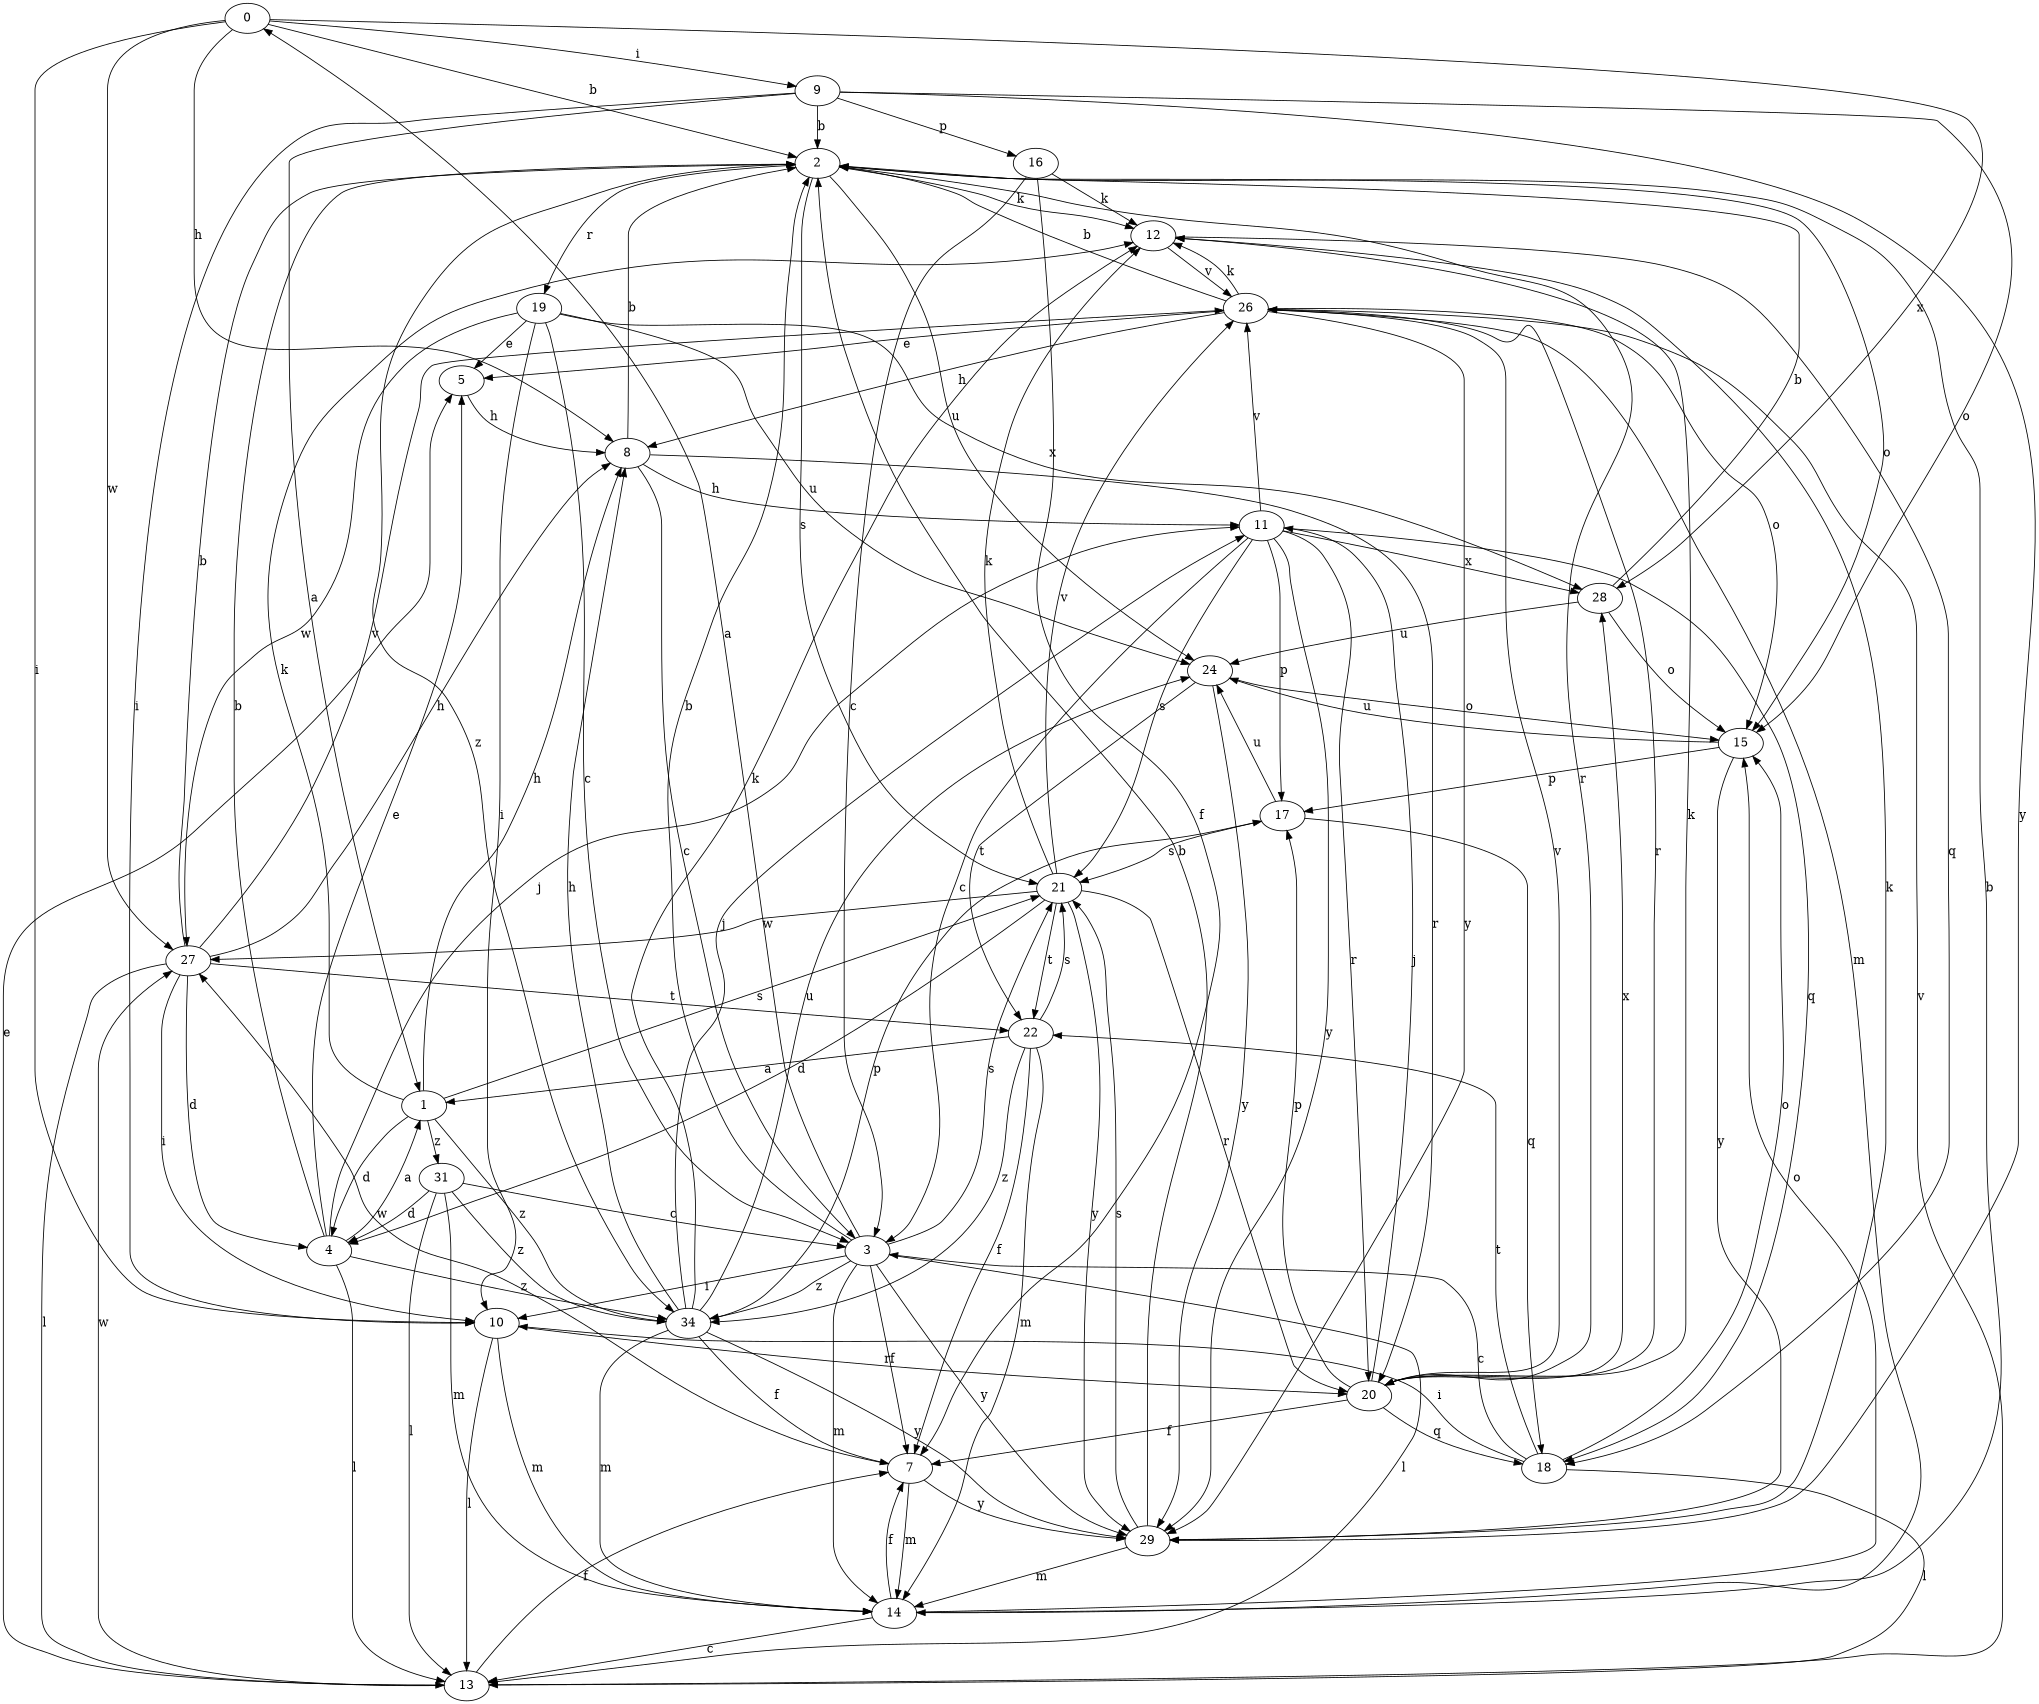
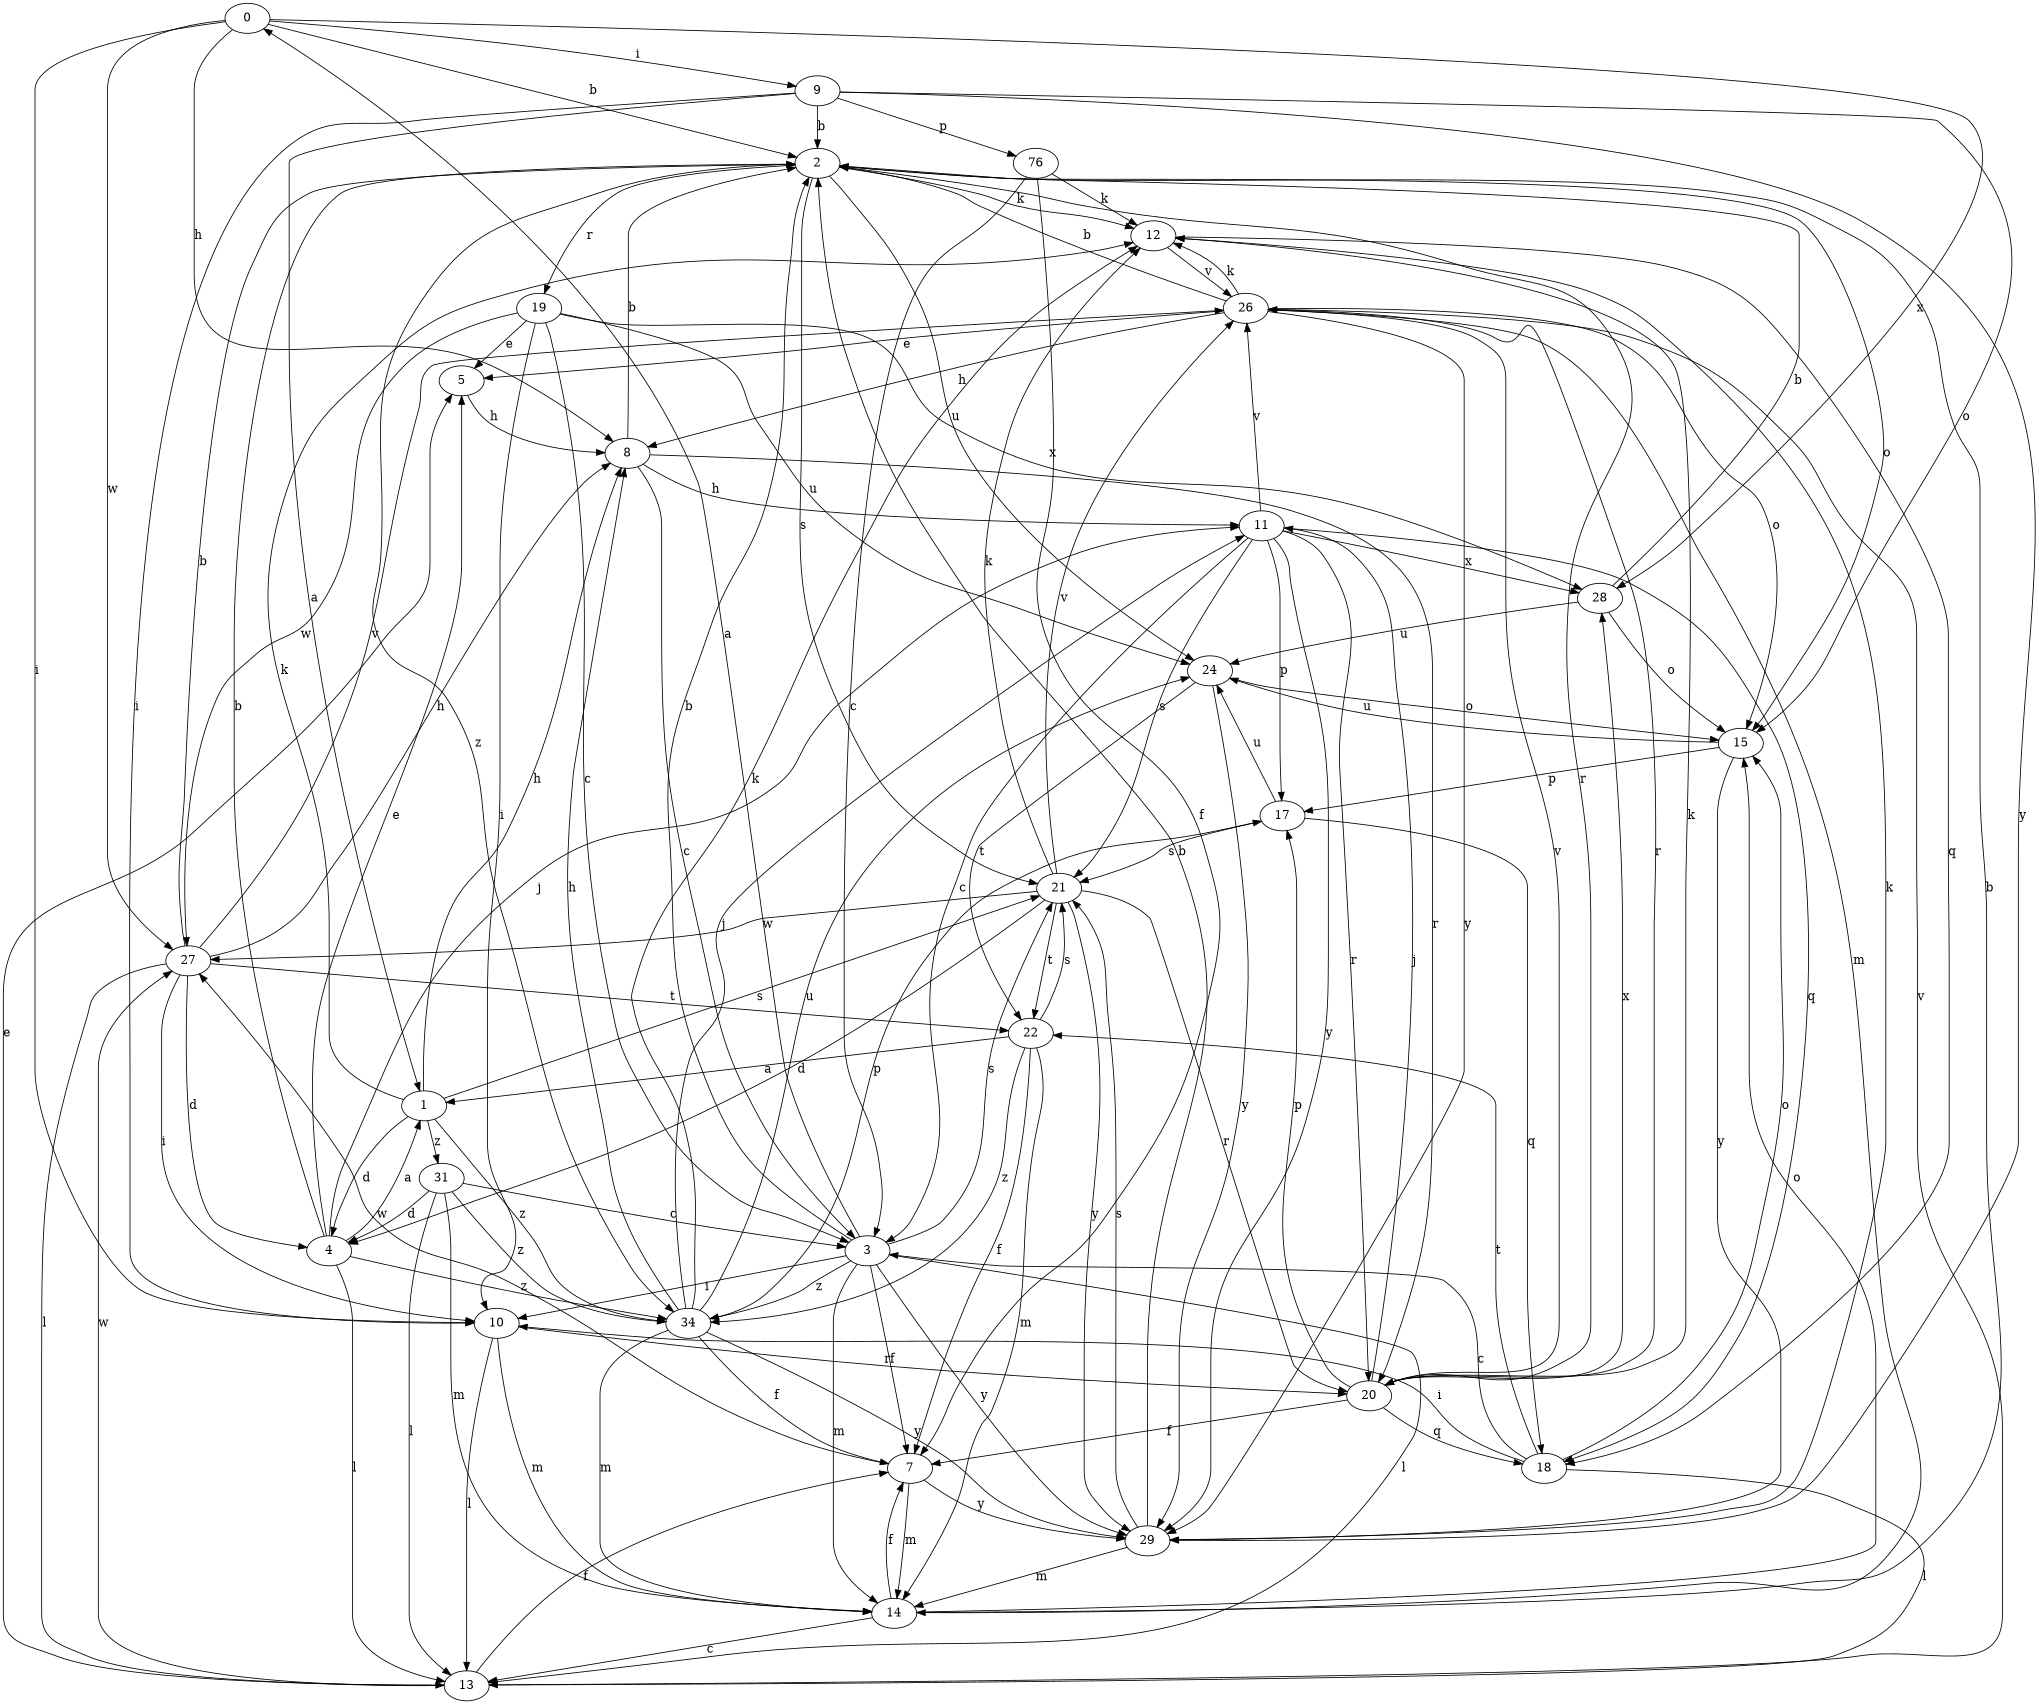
node "16": label "16" -> "76"
